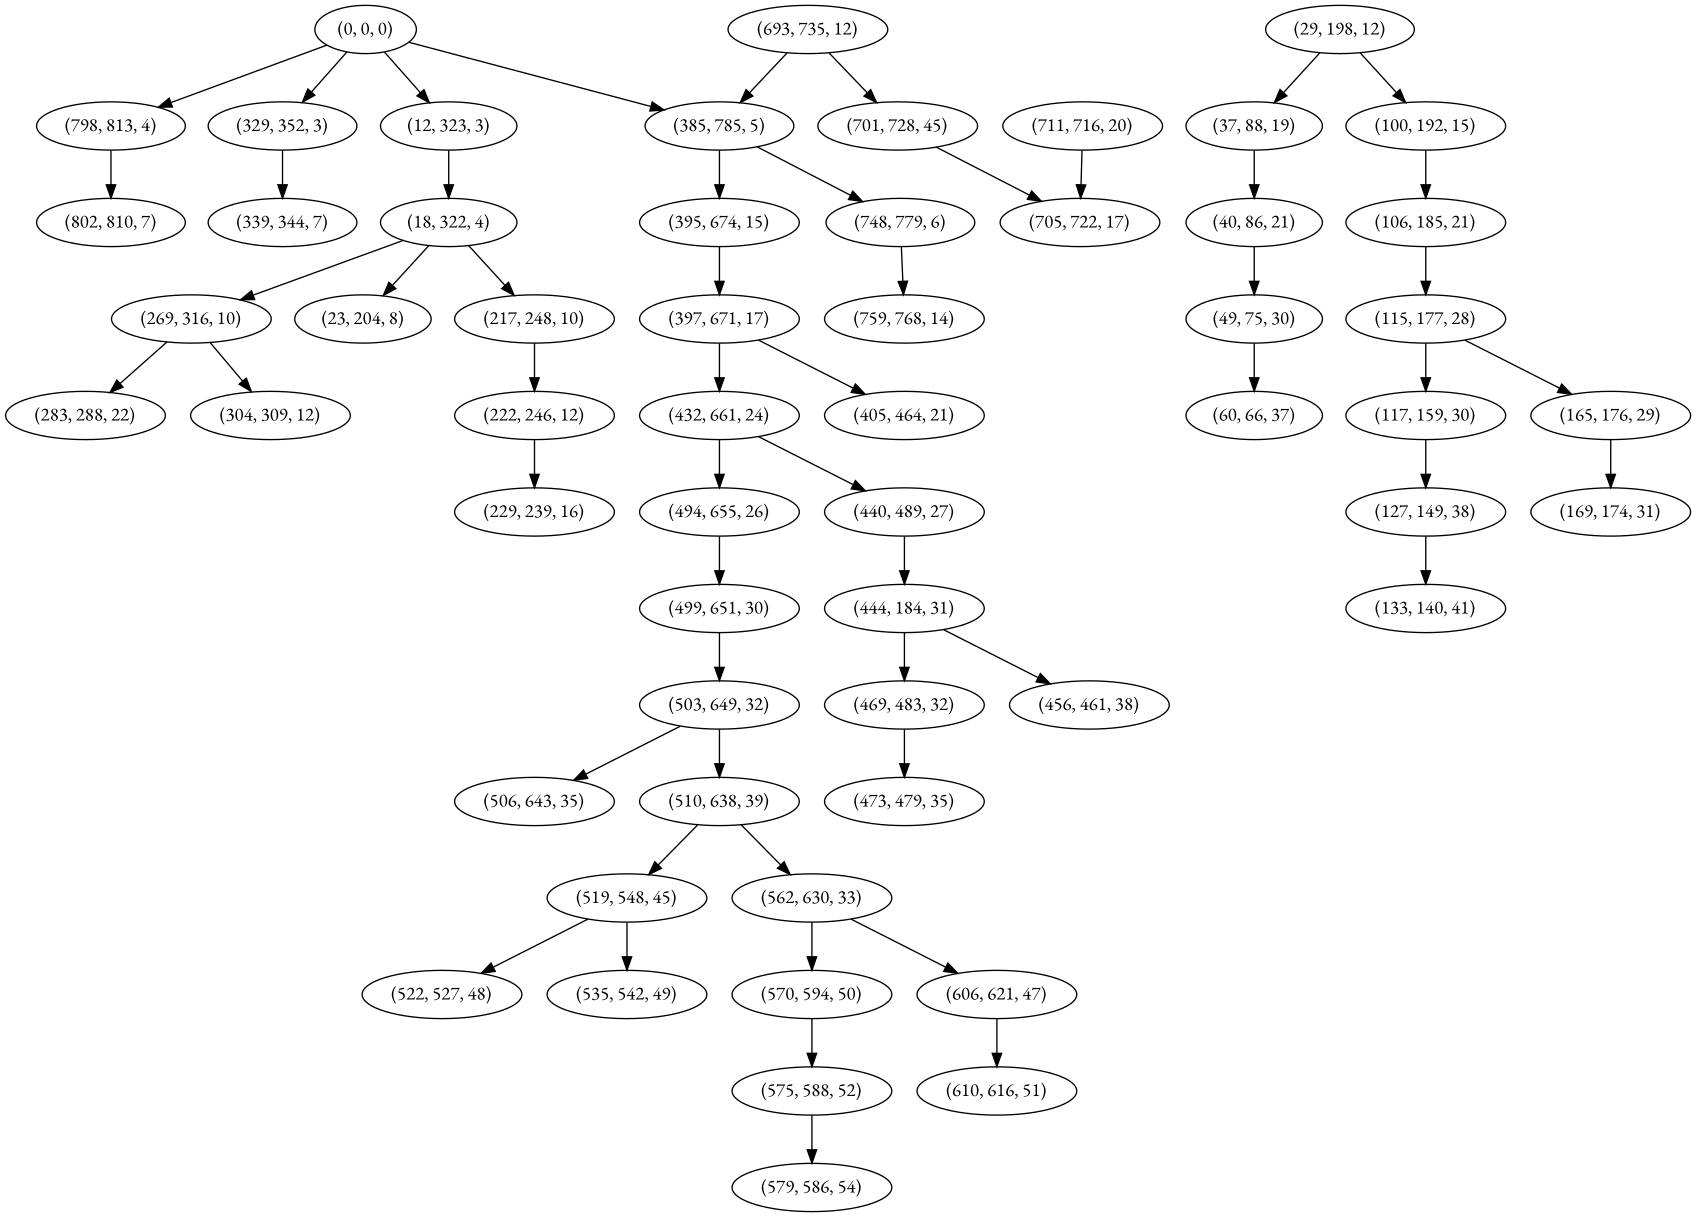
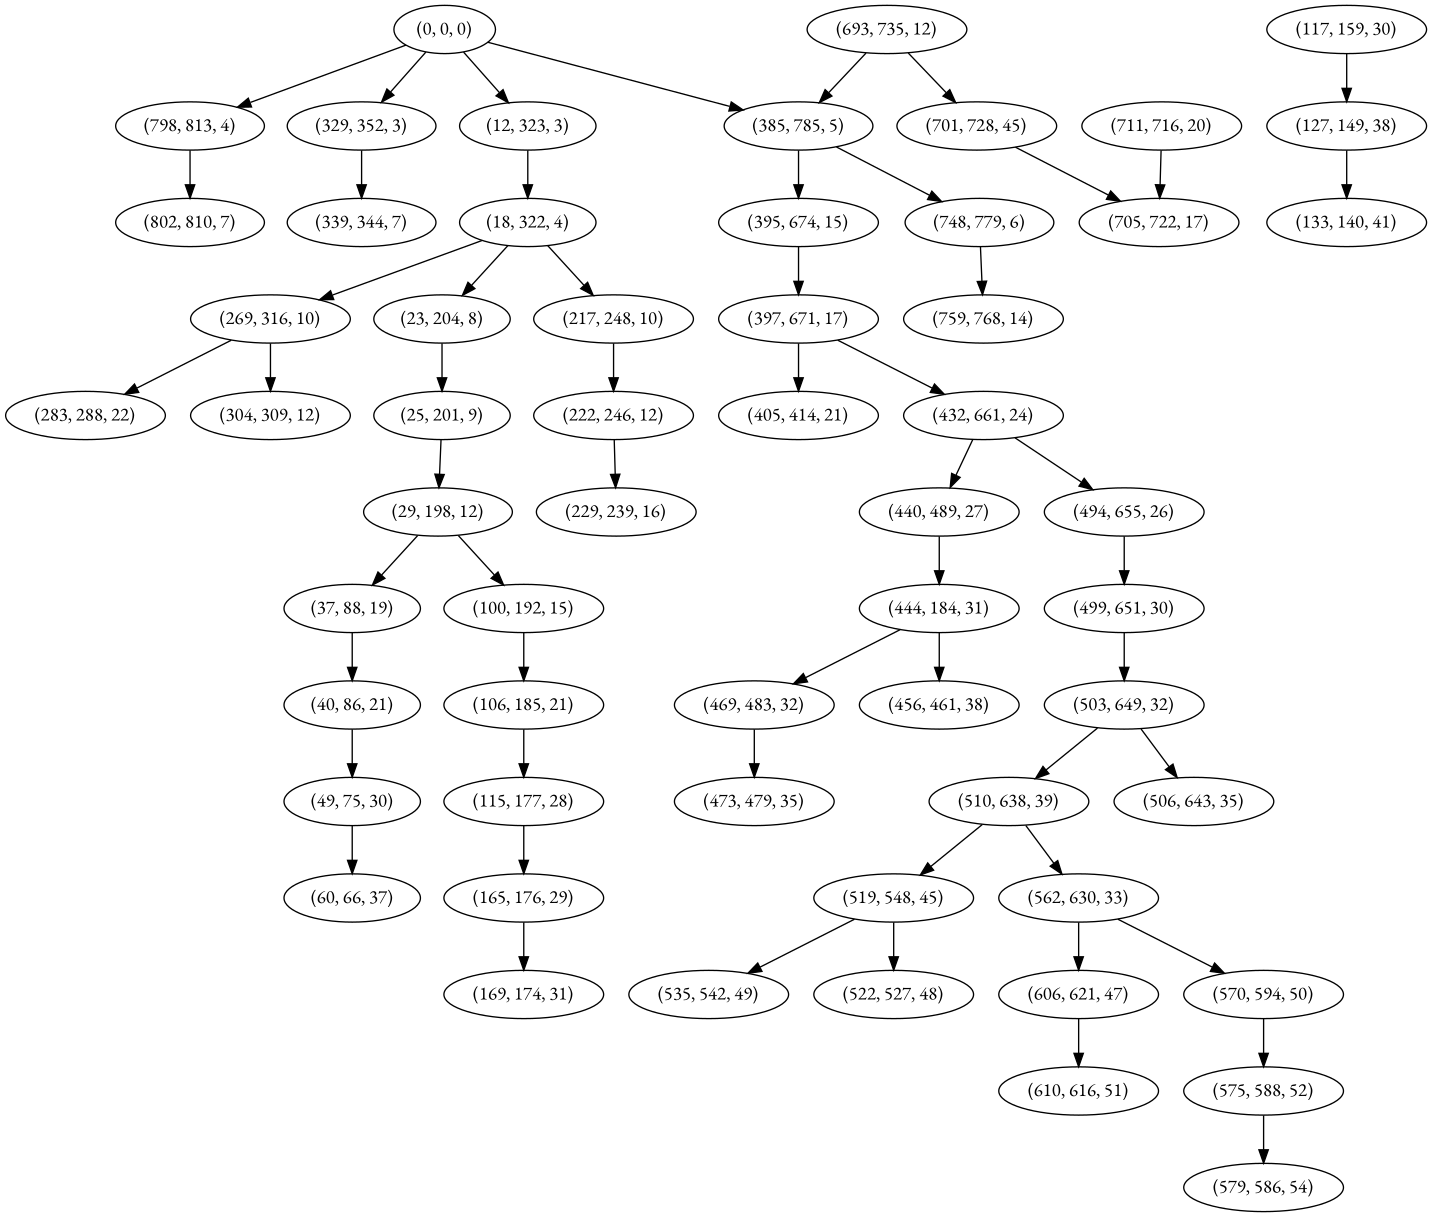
edge "(115, 177, 28)" -> "(117, 159, 30)": removed
node "(25, 201, 9)": added
node "(405, 464, 21)": label "(405, 464, 21)" -> "(405, 414, 21)"
